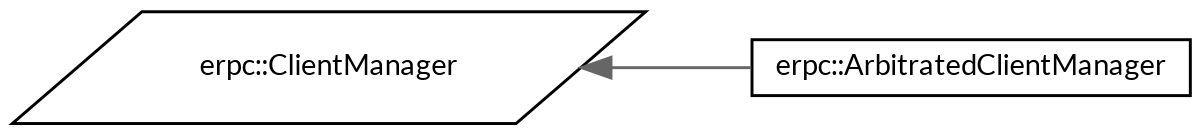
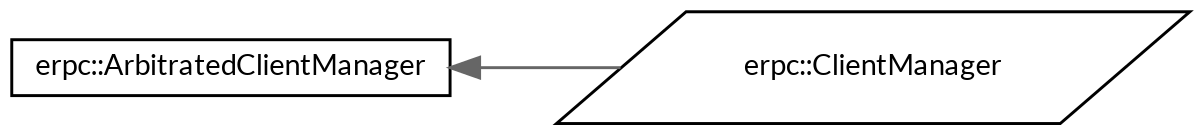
edge "erpc::ArbitratedClientManager" -> "erpc::ClientManager": reversed
